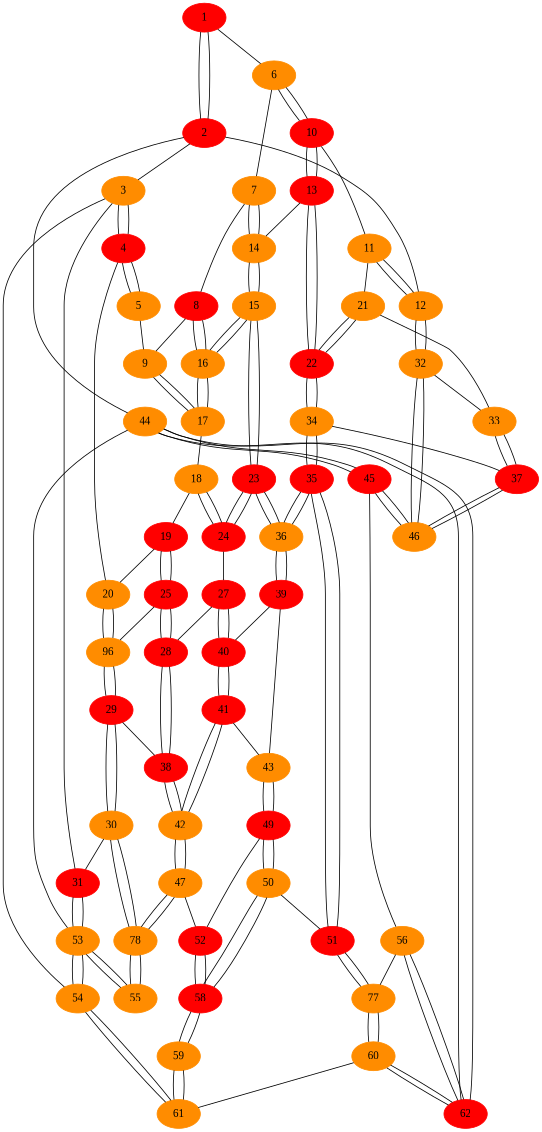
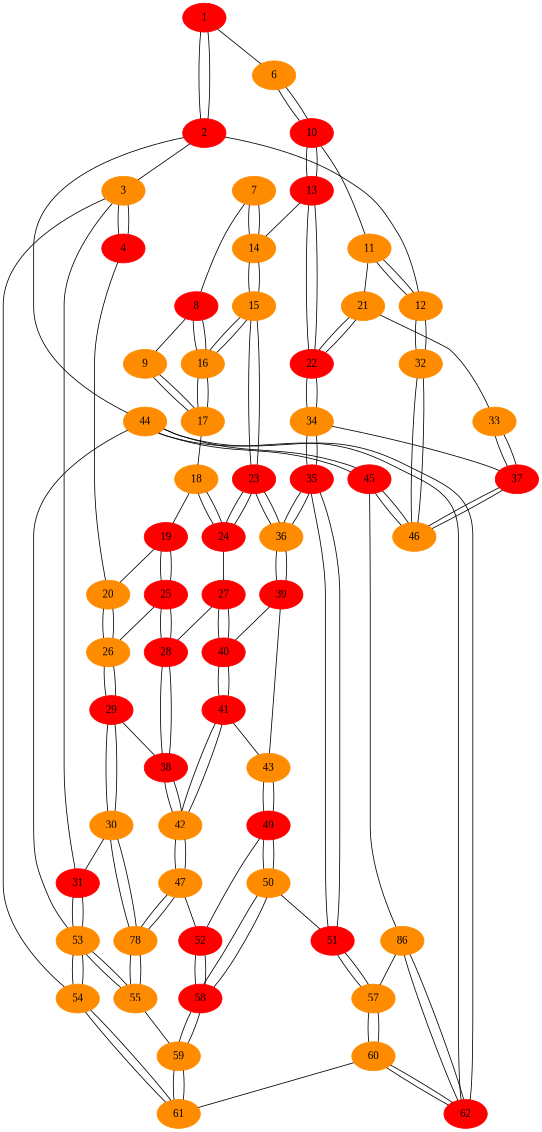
edge "6" -- "7": removed
node "5": removed
edge "32" -- "33": removed
node "96": label "96" -> "26"
node "56": label "56" -> "86"
node "77": label "77" -> "57"
edge "55" -- "59": added
